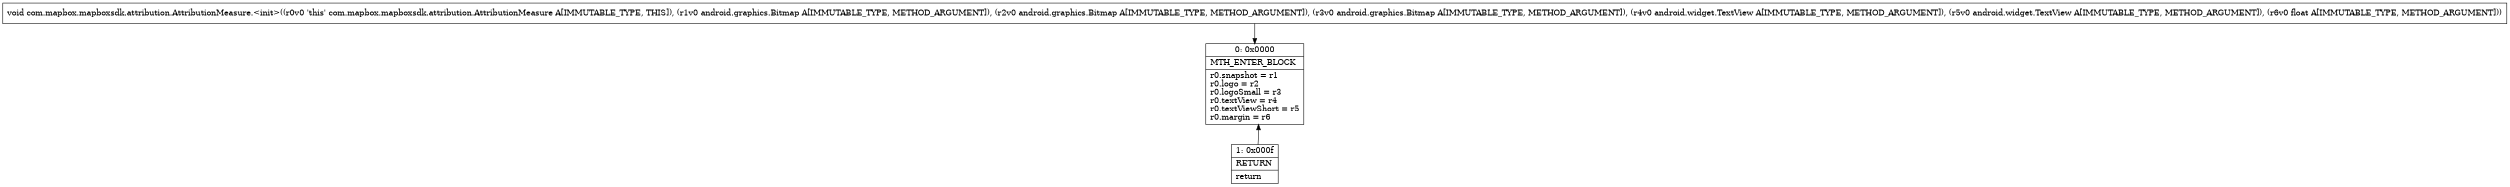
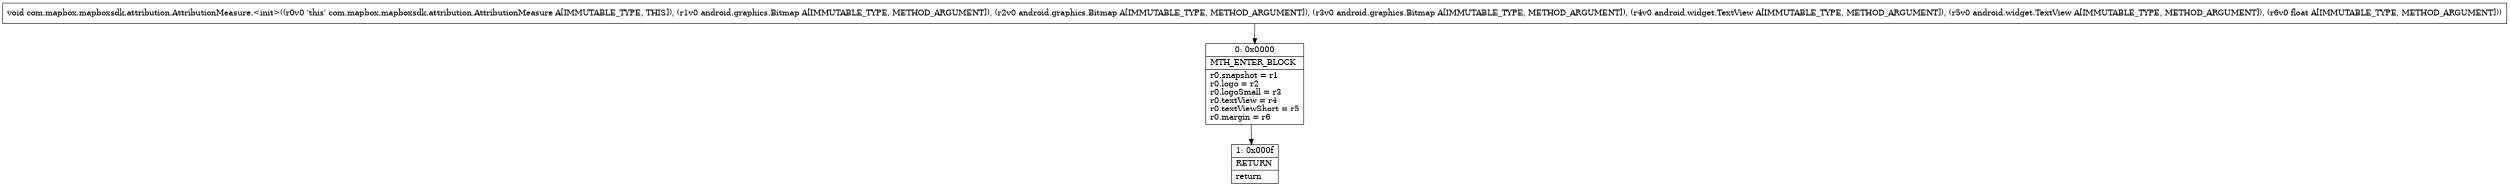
edge "1: 0x000f" -> "0: 0x0000": reversed
